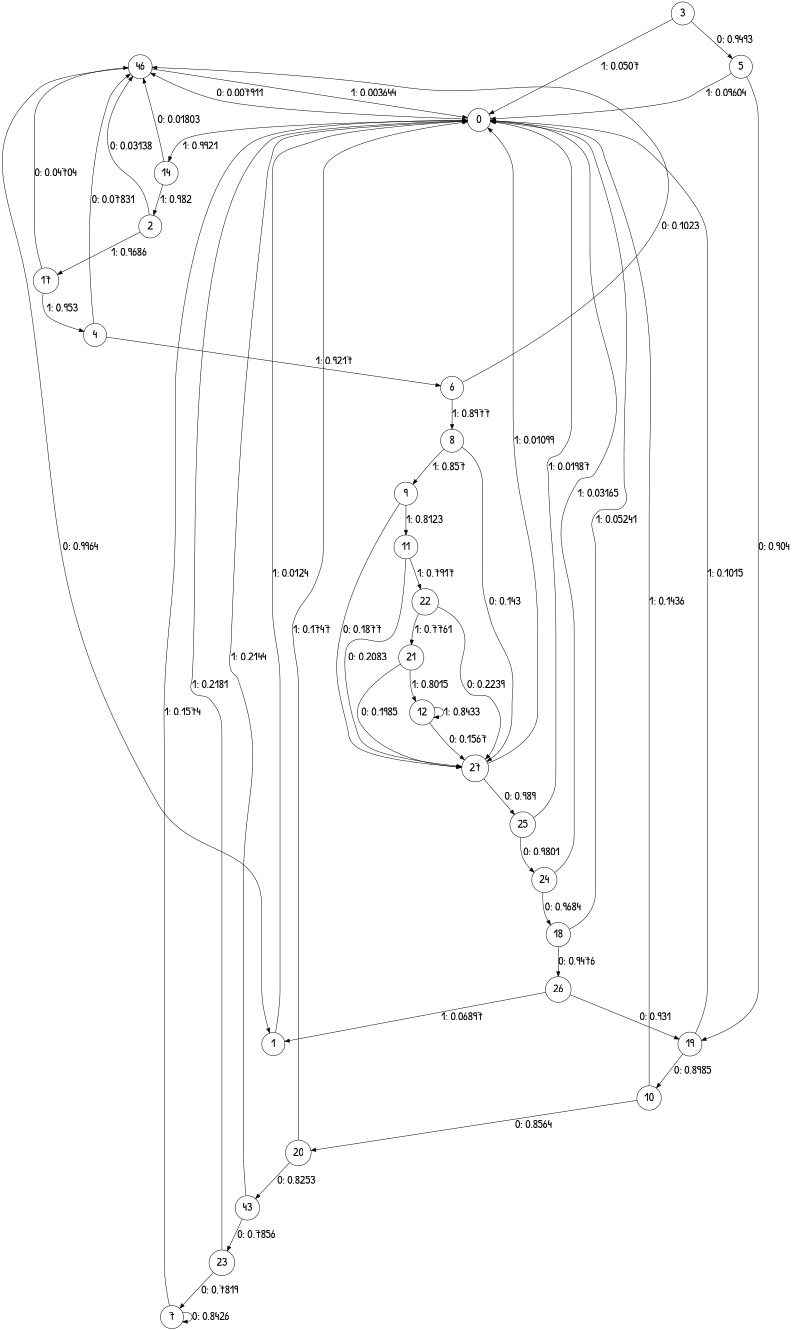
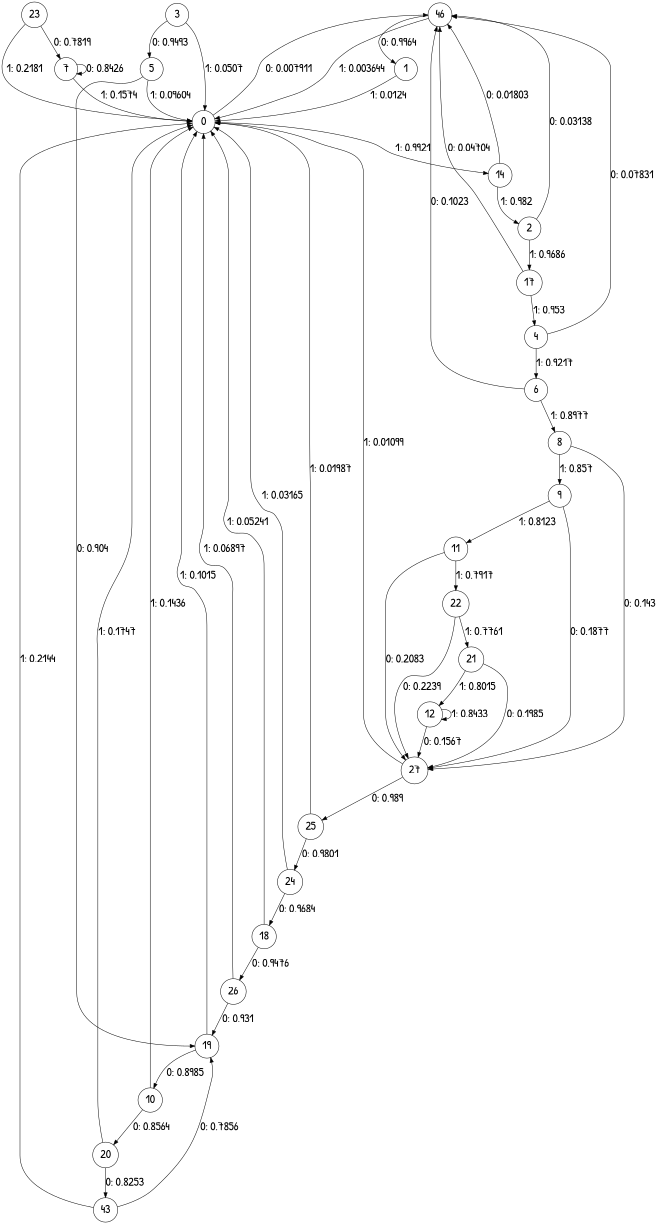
edge "26" -> "1": now "26" -> "0"
edge "43" -> "23": now "43" -> "19"
